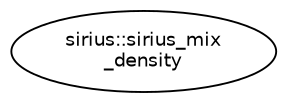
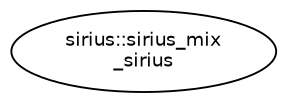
node "sirius::sirius_mix _density": label "sirius::sirius_mix _density" -> "sirius::sirius_mix _sirius"
